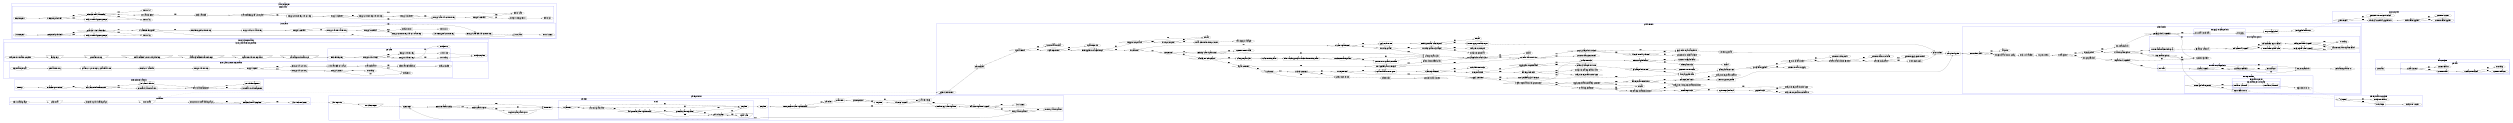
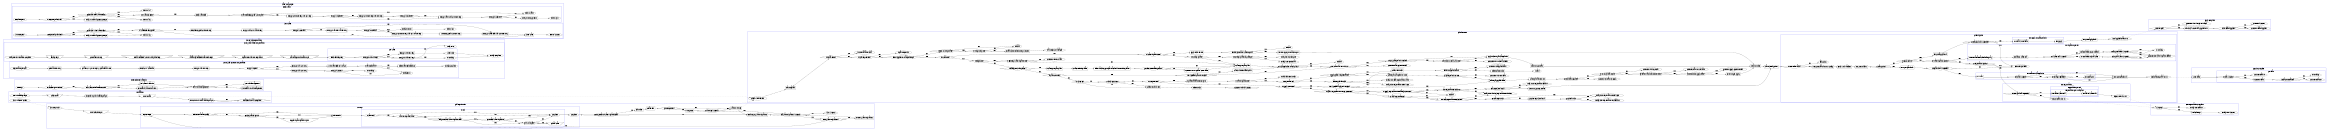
node "Verify Upload State Succeed?": label "Verify Upload State Succeed?" -> "Did Upload State Succeed?"
node "Can User Apply Plans?": label "Can User Apply Plans?" -> "Can Permission Apply Plans?"
cluster "Plan Complete": label "Plan Complete" -> "Acquire Complete"
edge "Is Backend Install Complete?" -> "Show Welcome Screen": removed, label "Yes"
